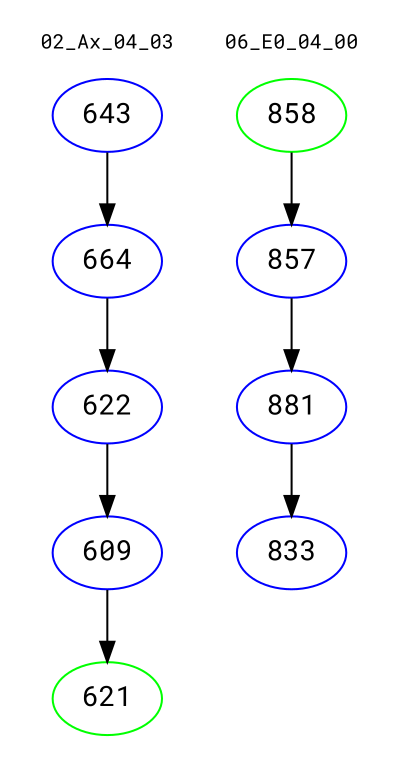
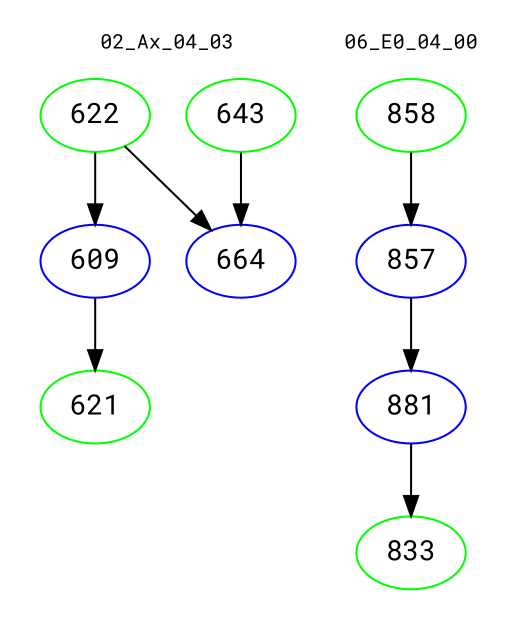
node "643": color blue -> green
edge "664" -> "622": reversed
node "622": color blue -> green
node "833": color blue -> green
